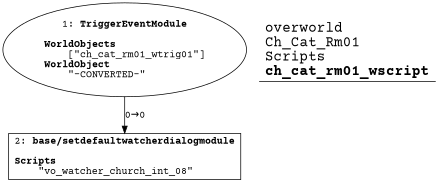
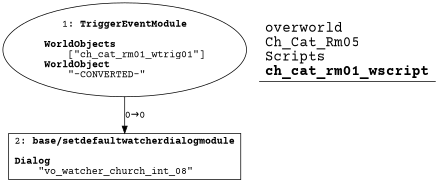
node "overworld": text "Ch_Cat_Rm01" -> "Ch_Cat_Rm05"
node "2:": text "Scripts" -> "Dialog"
